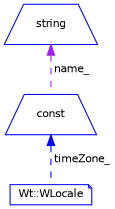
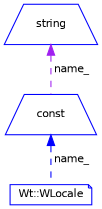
edge "Wt::WLocale" -> "const": label " timeZone_" -> " name_"
